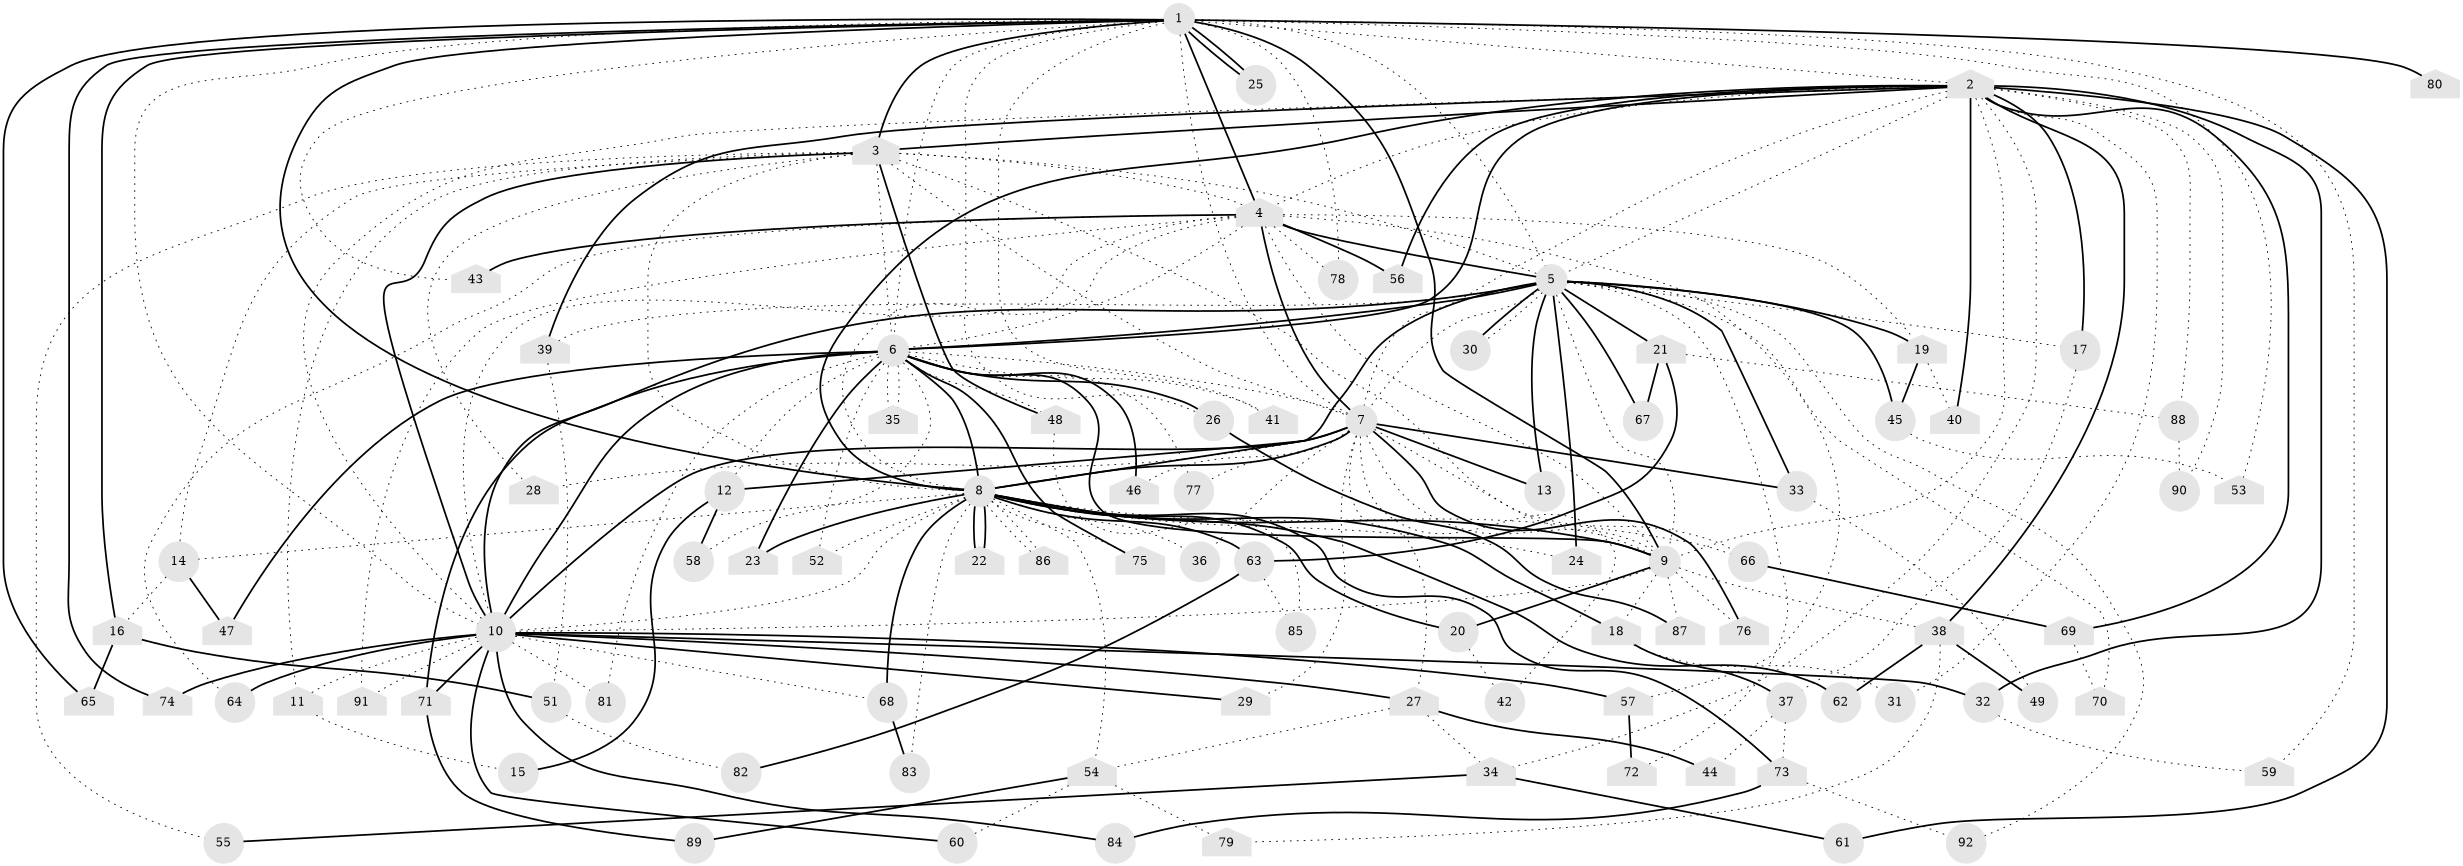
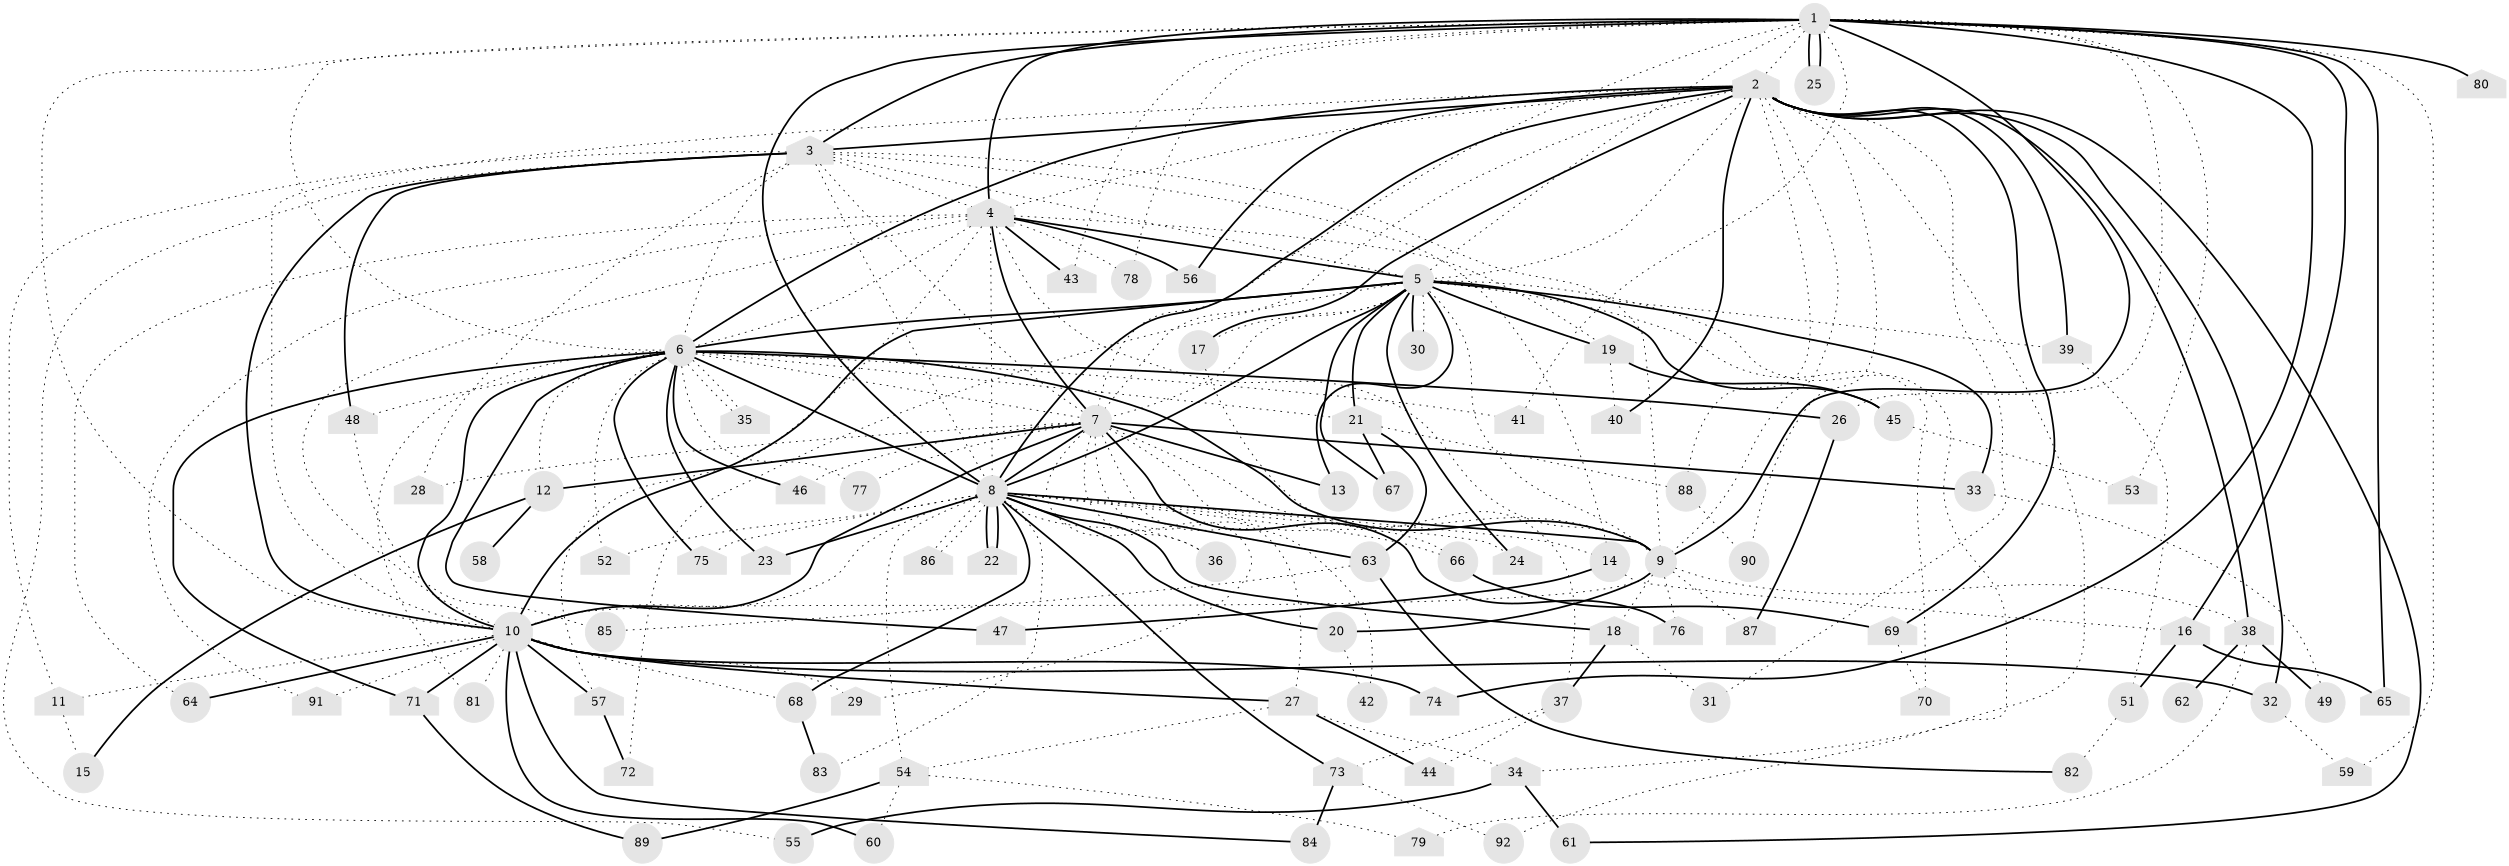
edge "6" -- "58": now "6" -- "21"
edge "8" -- "62": removed
edge "10" -- "29": style bold -> dotted
